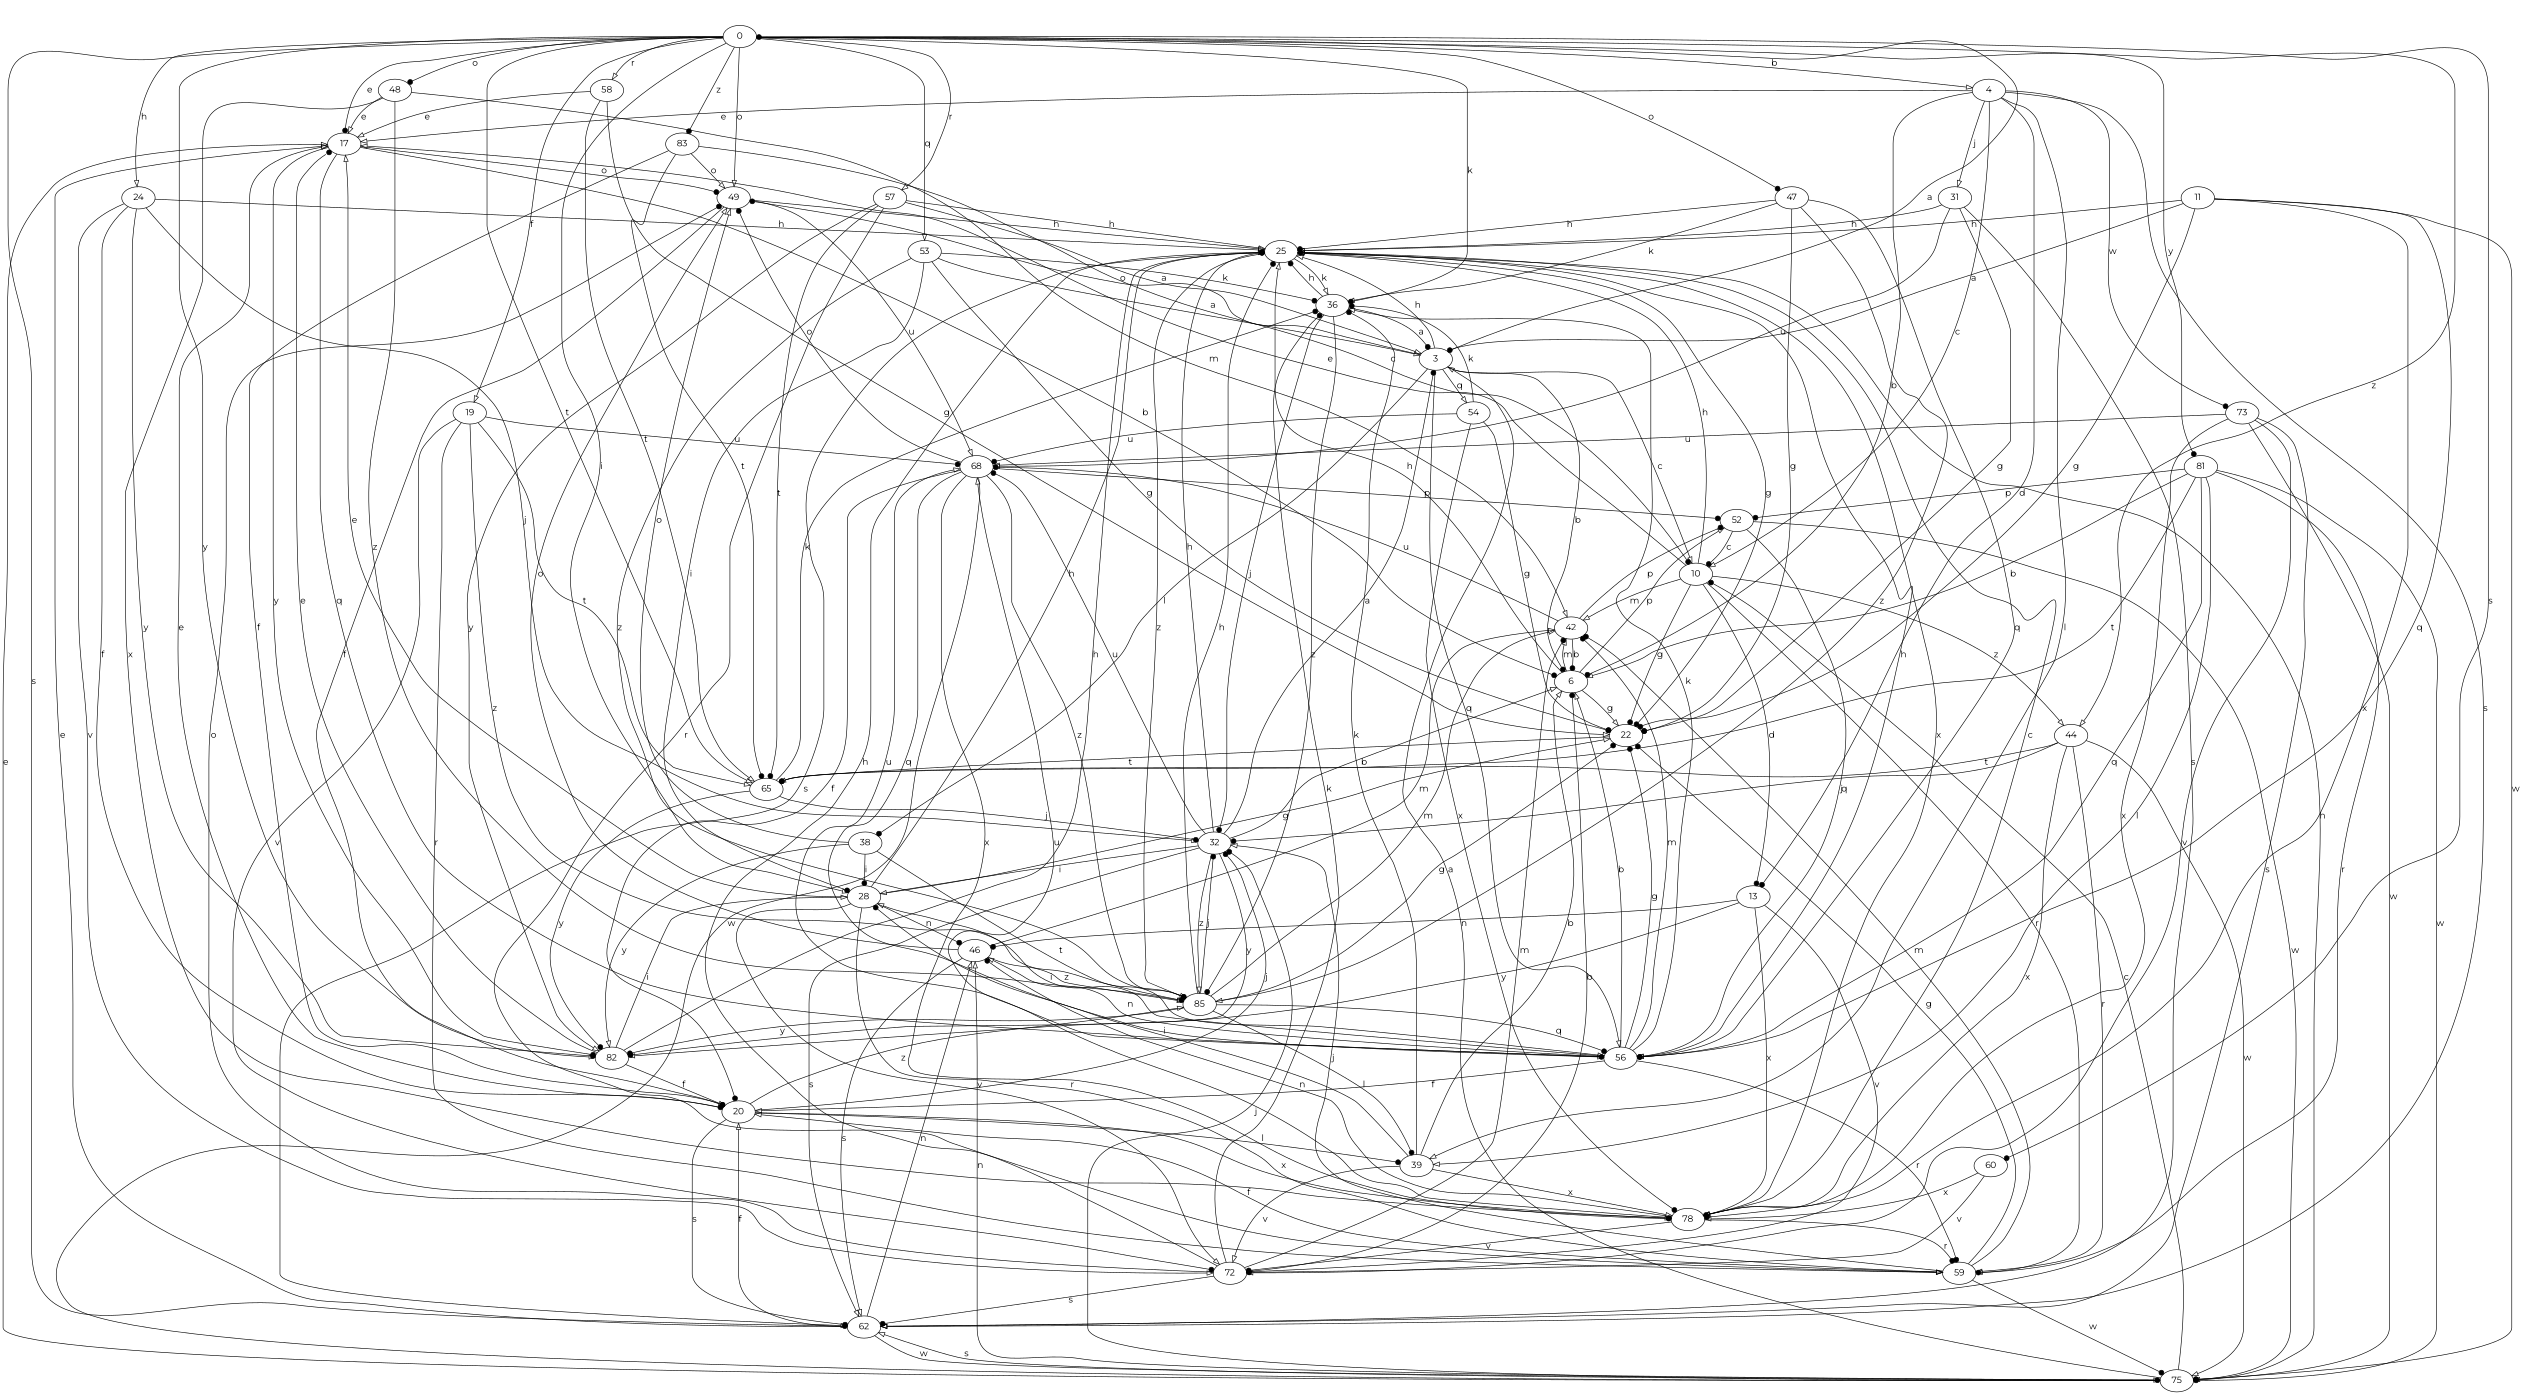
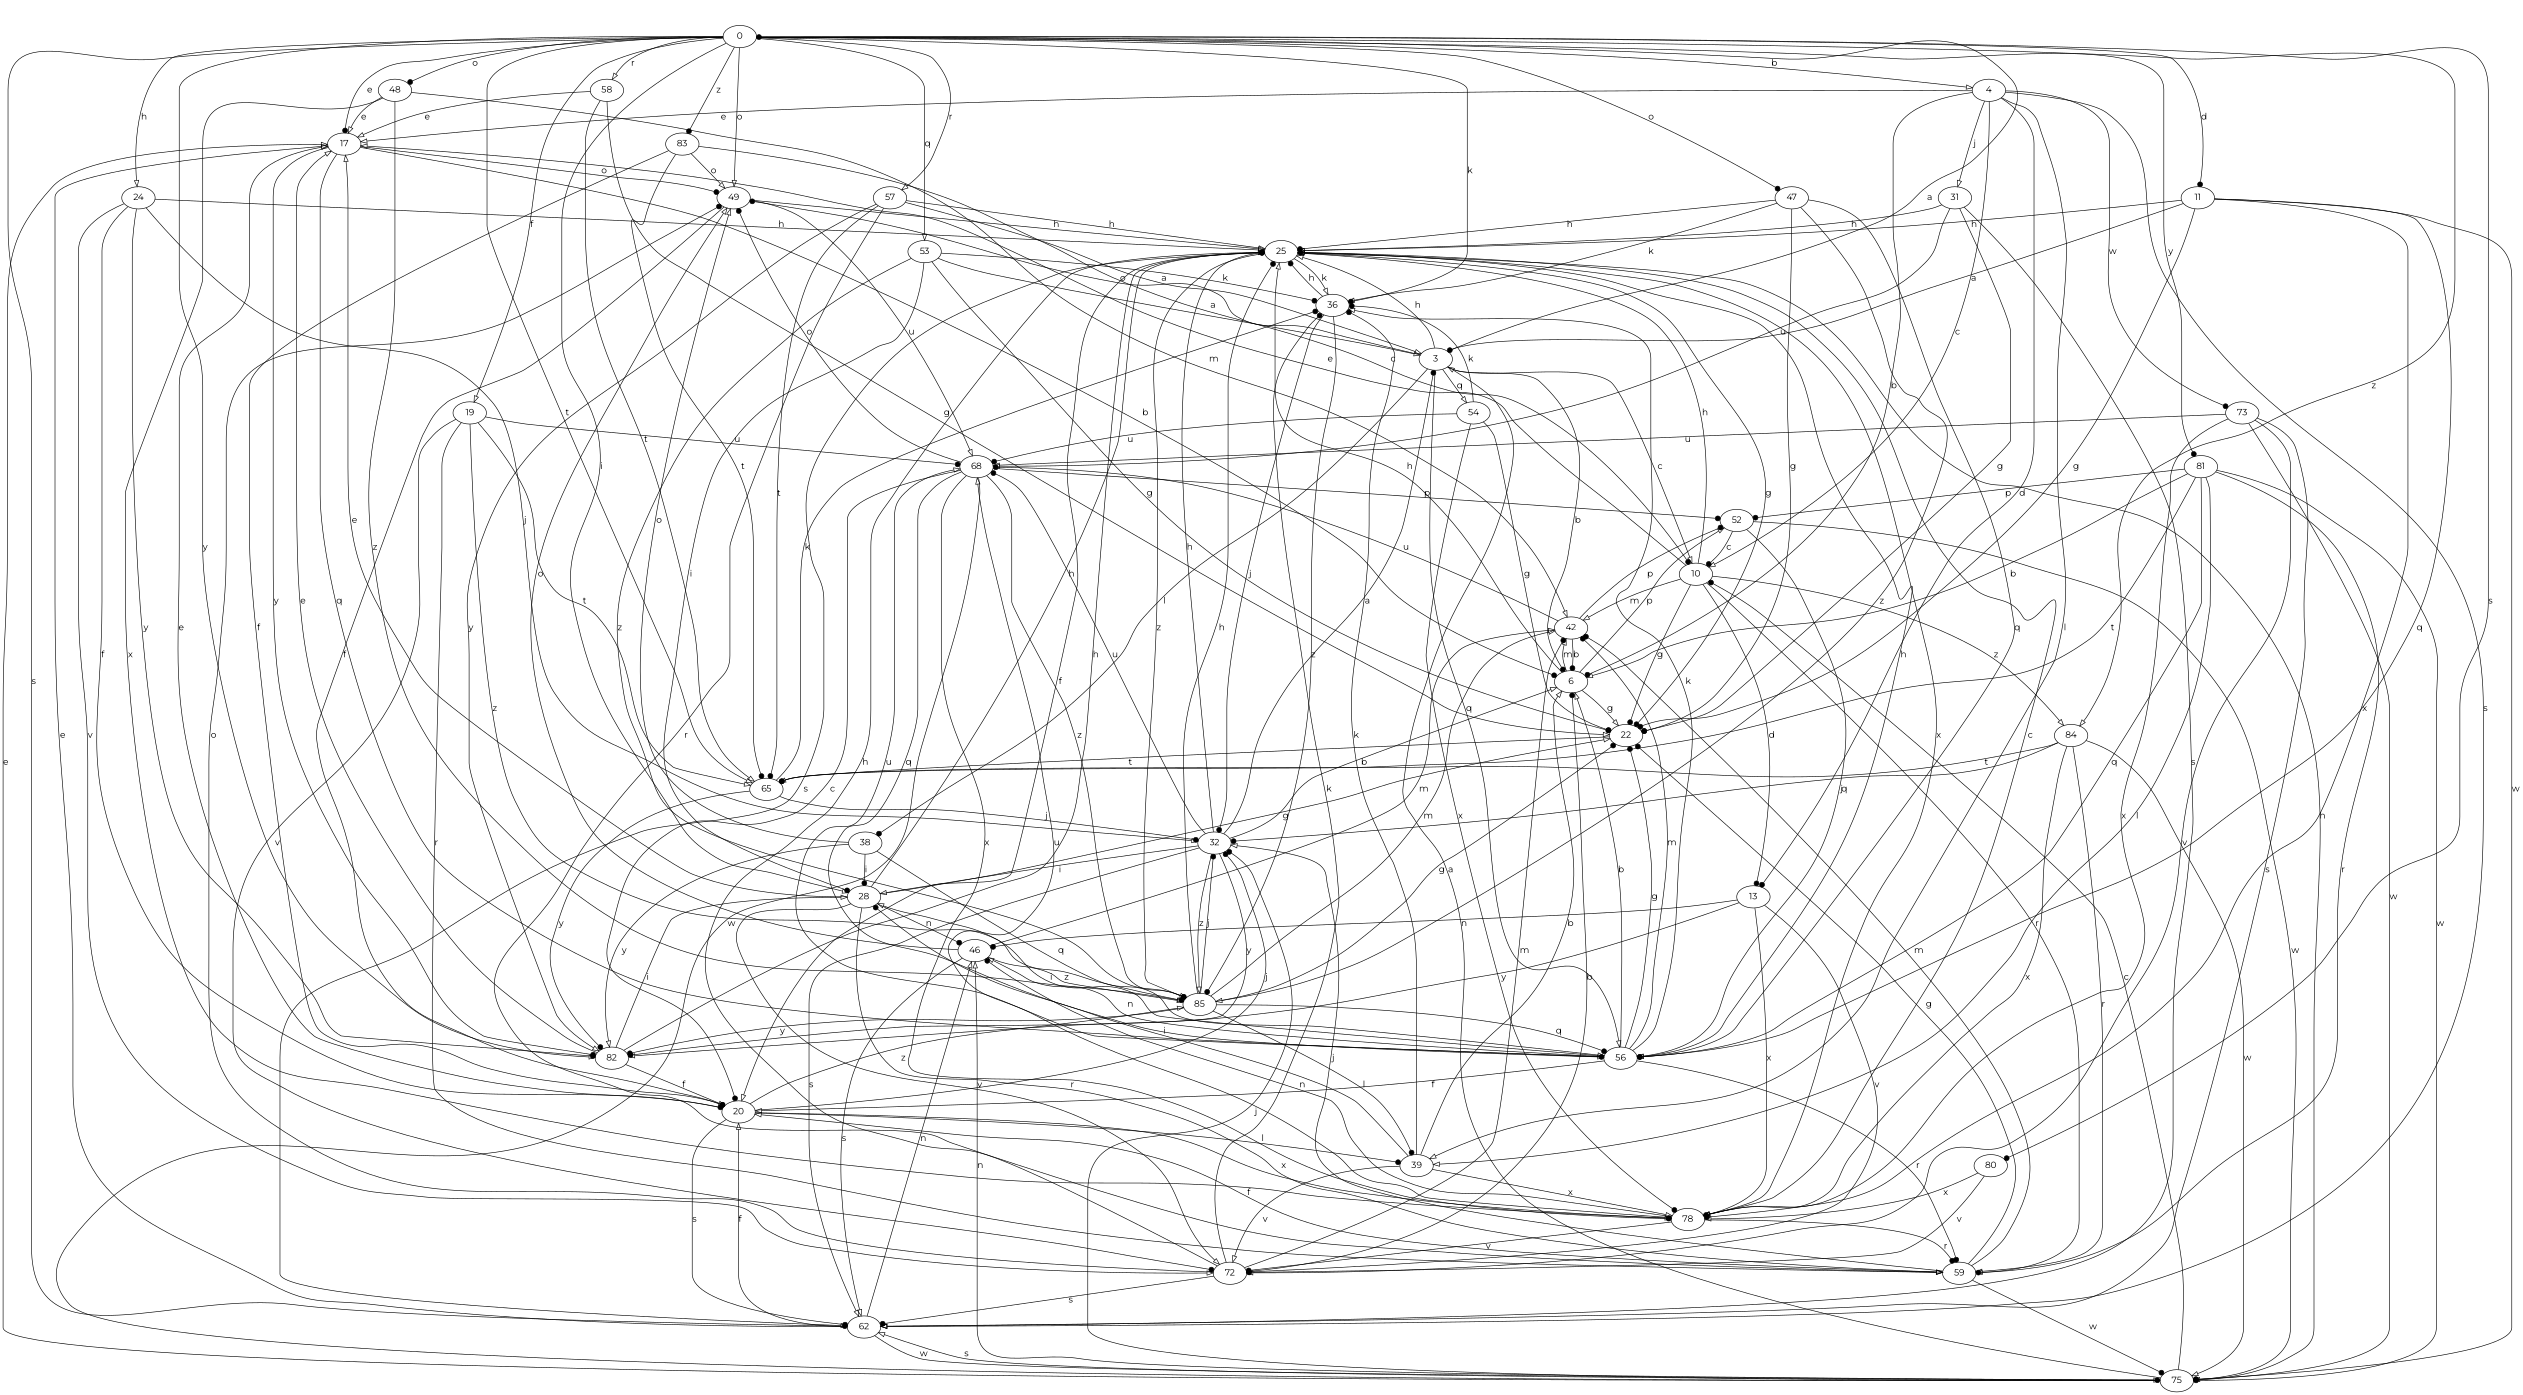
edge "0" -> "11": added, label "d"
edge "36" -> "3": removed, label "a"
edge "82" -> "17": arrowhead dot -> onormal
edge "25" -> "20": added, label "f"
node "44": label "44" -> "84"
edge "68" -> "20": label "f" -> "c"
edge "38" -> "56": label "t" -> "q"
node "60": label "60" -> "80"
